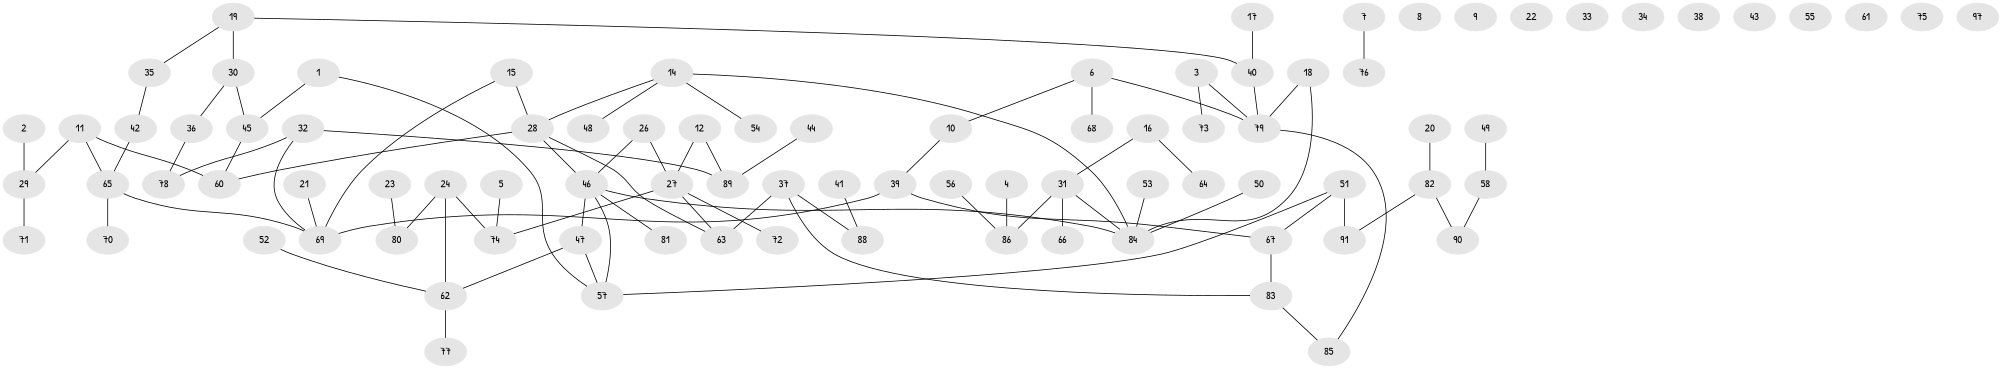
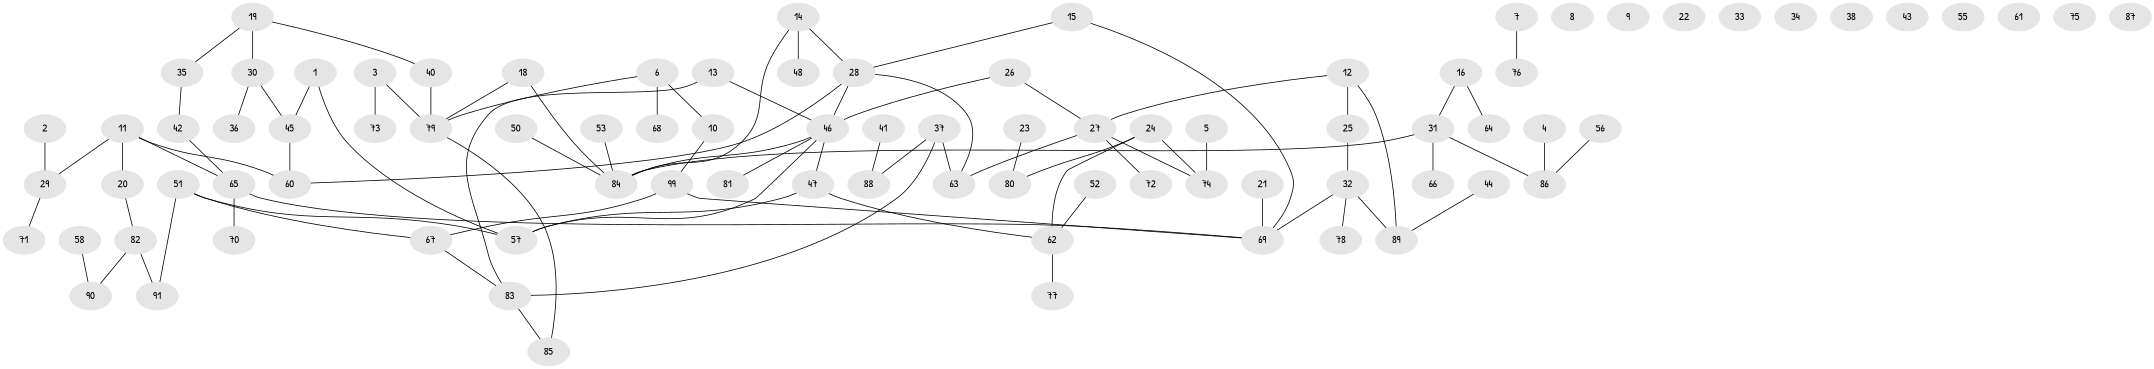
node "17": removed
node "97": label "97" -> "87"
node "13": added
node "54": removed
node "25": added
node "49": removed
edge "11" -- "20": added
edge "36" -- "78": removed
node "39": label "39" -> "99"
